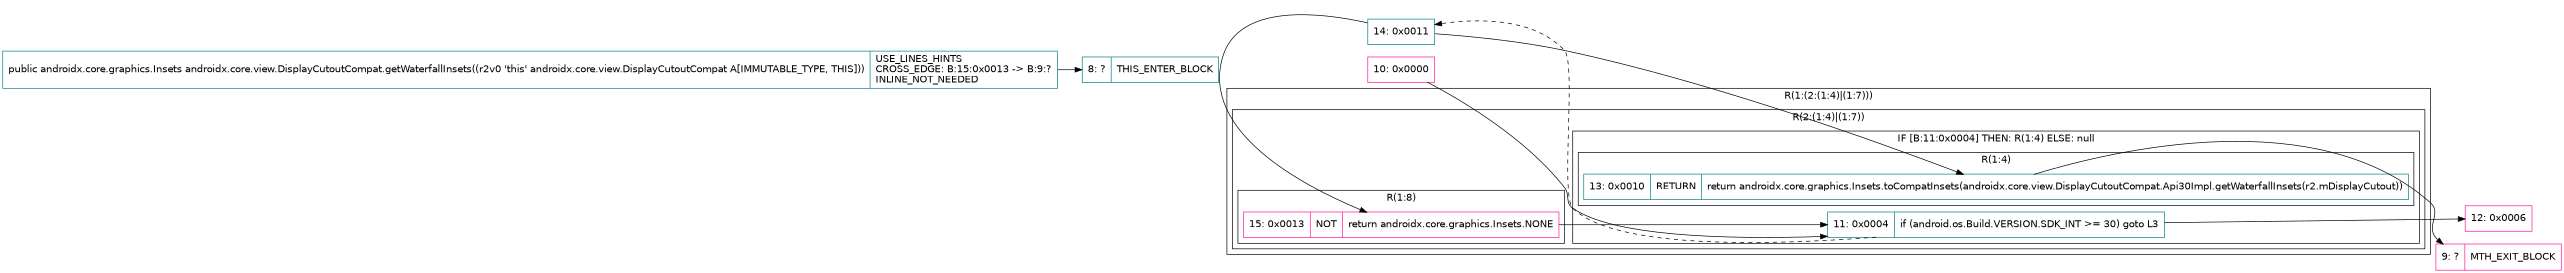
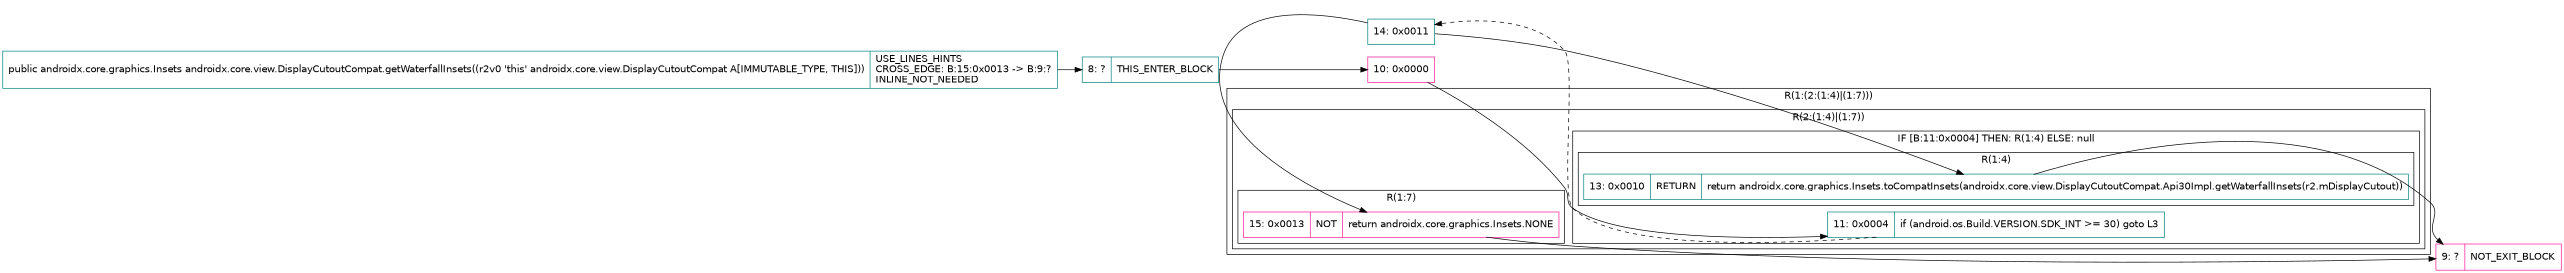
edge "8: ?" -> "10: 0x0000": added
cluster "R(1:8)": label "R(1:8)" -> "R(1:7)"
node "12: 0x0006": removed
edge "15: 0x0013" -> "11: 0x0004": now "15: 0x0013" -> "9: ?"
node "9: ?": text "MTH_EXIT_BLOCK" -> "NOT_EXIT_BLOCK"
